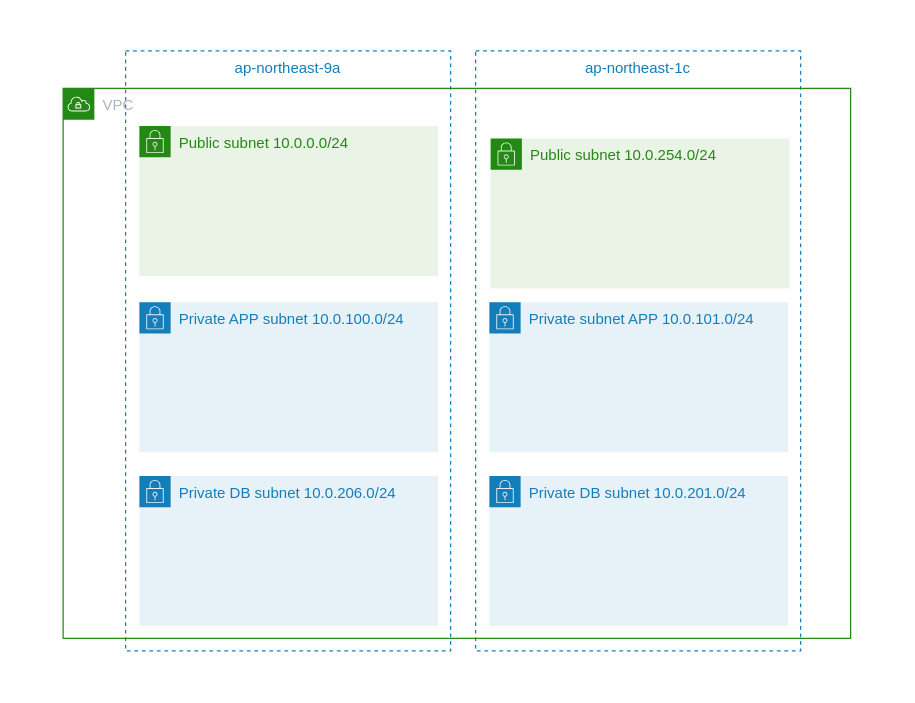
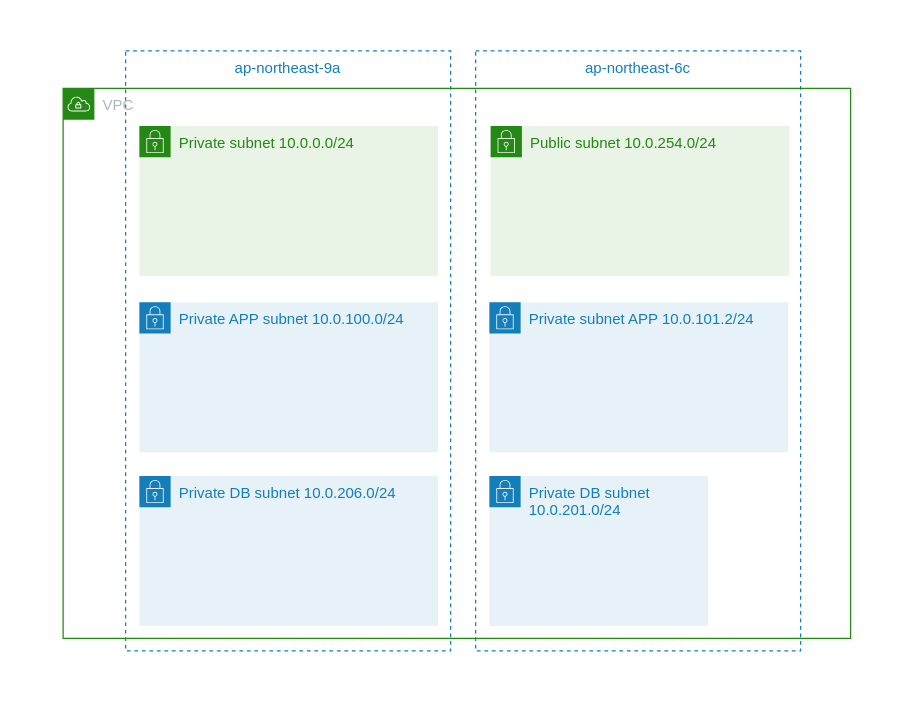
node "ap-northeast-1c": label "ap-northeast-1c" -> "ap-northeast-6c"
node "Public subnet 10.0.0.0/24": label "Public subnet 10.0.0.0/24" -> "Private subnet 10.0.0.0/24"
node "Public subnet 10.0.254.0/24": moved (640, 213) -> (640, 201)
node "Private subnet APP 10.0.101.0/24": label "Private subnet APP 10.0.101.0/24" -> "Private subnet APP 10.0.101.2/24"
node "Private DB subnet 10.0.201.0/24": size 299x150 -> 219x150
